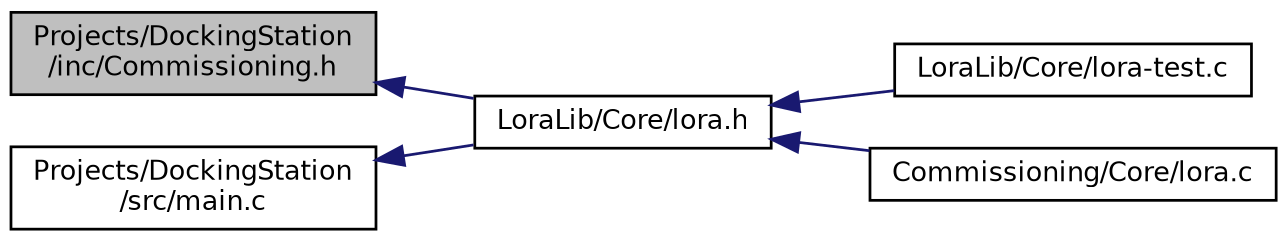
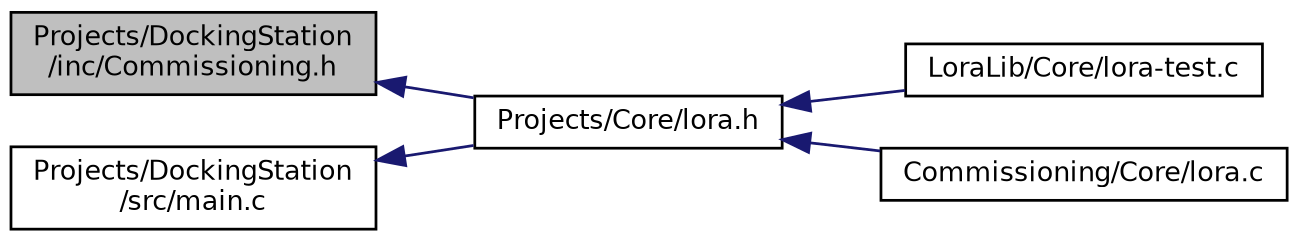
node "LoraLib/Core/lora.h": label "LoraLib/Core/lora.h" -> "Projects/Core/lora.h"
